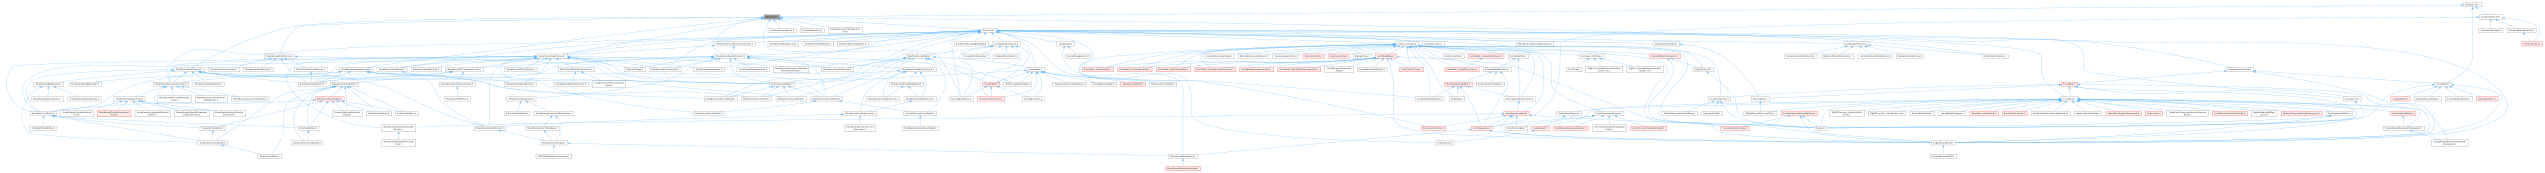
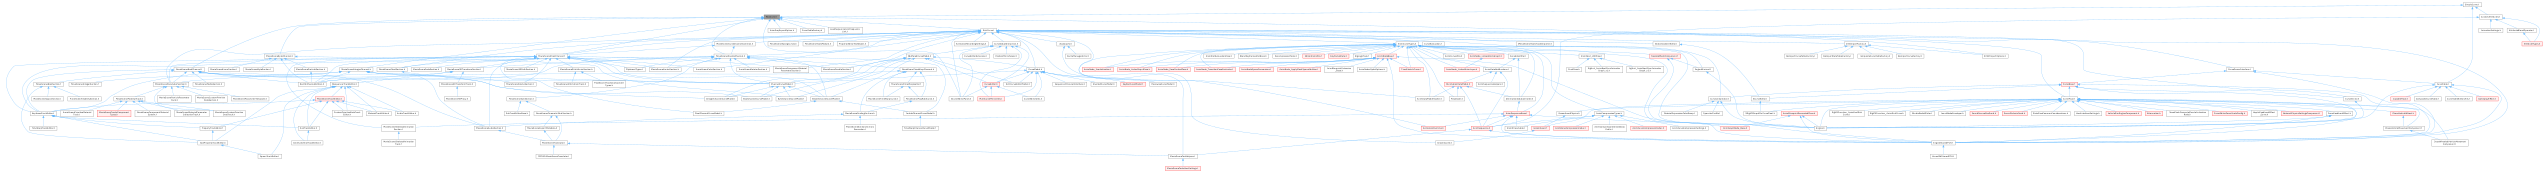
node "AnimCurveCompressionSettings.h": added
